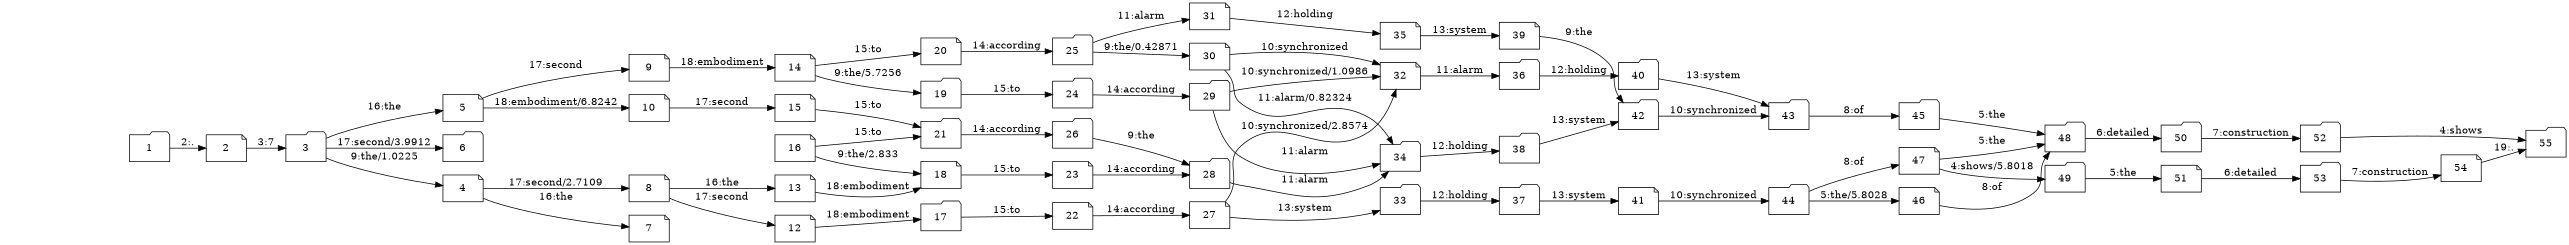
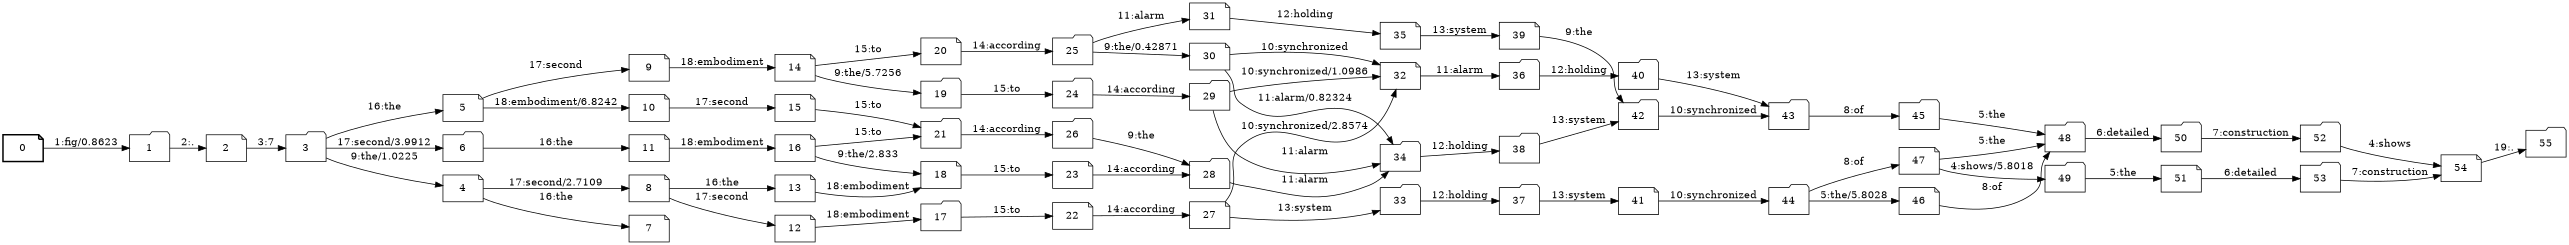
edge "52" -> "55": now "52" -> "54"
node "0": added
node "11": added
